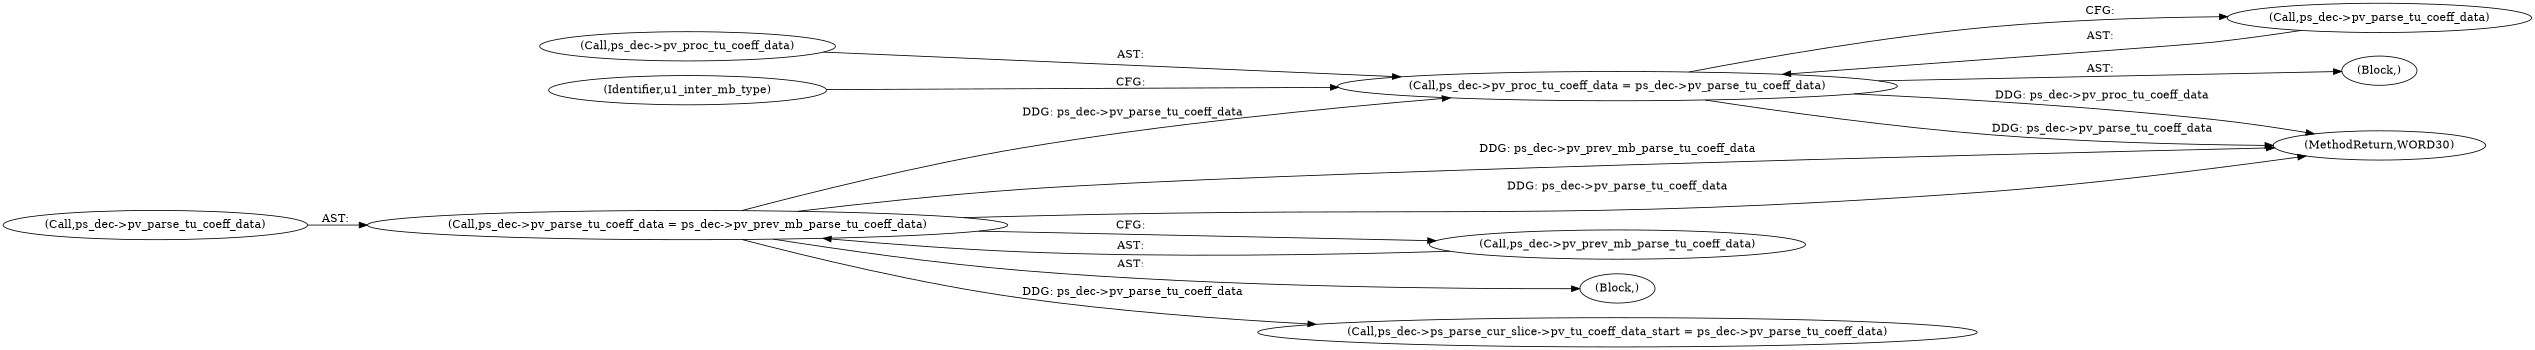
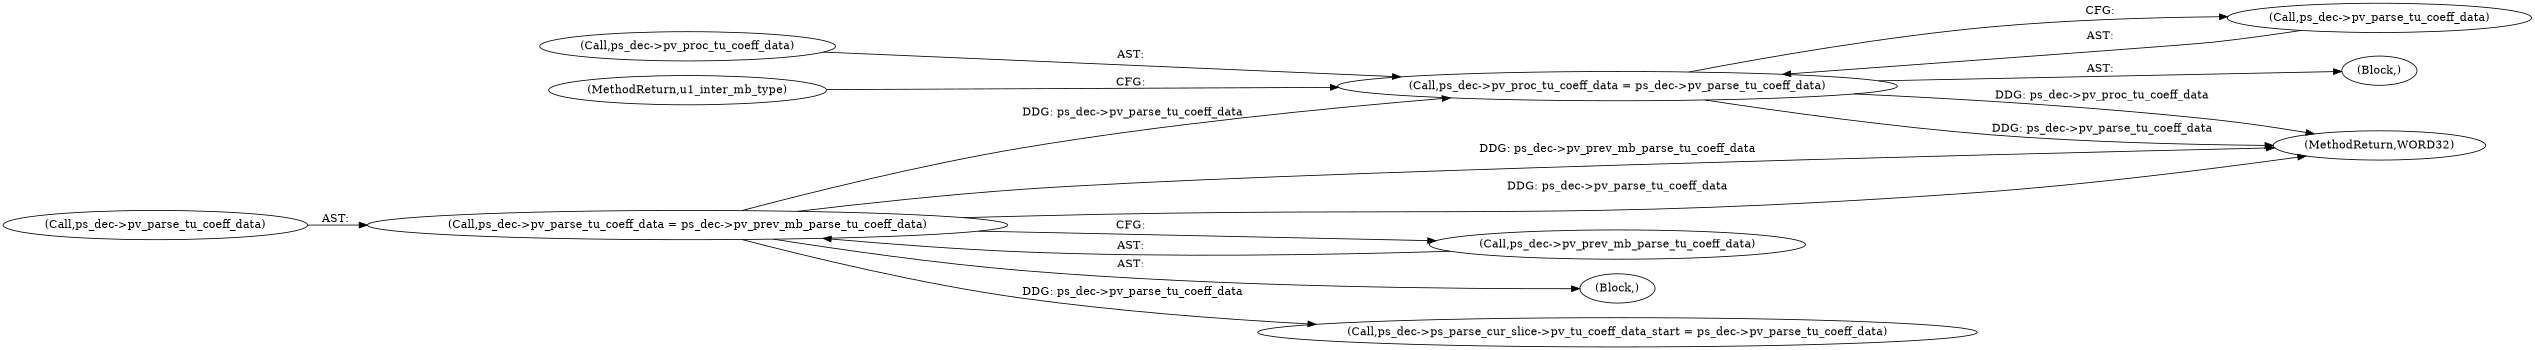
node "(Identifier,u1_inter_mb_type)": label "(Identifier,u1_inter_mb_type)" -> "(MethodReturn,u1_inter_mb_type)"
node "(MethodReturn,WORD30)": label "(MethodReturn,WORD30)" -> "(MethodReturn,WORD32)"
